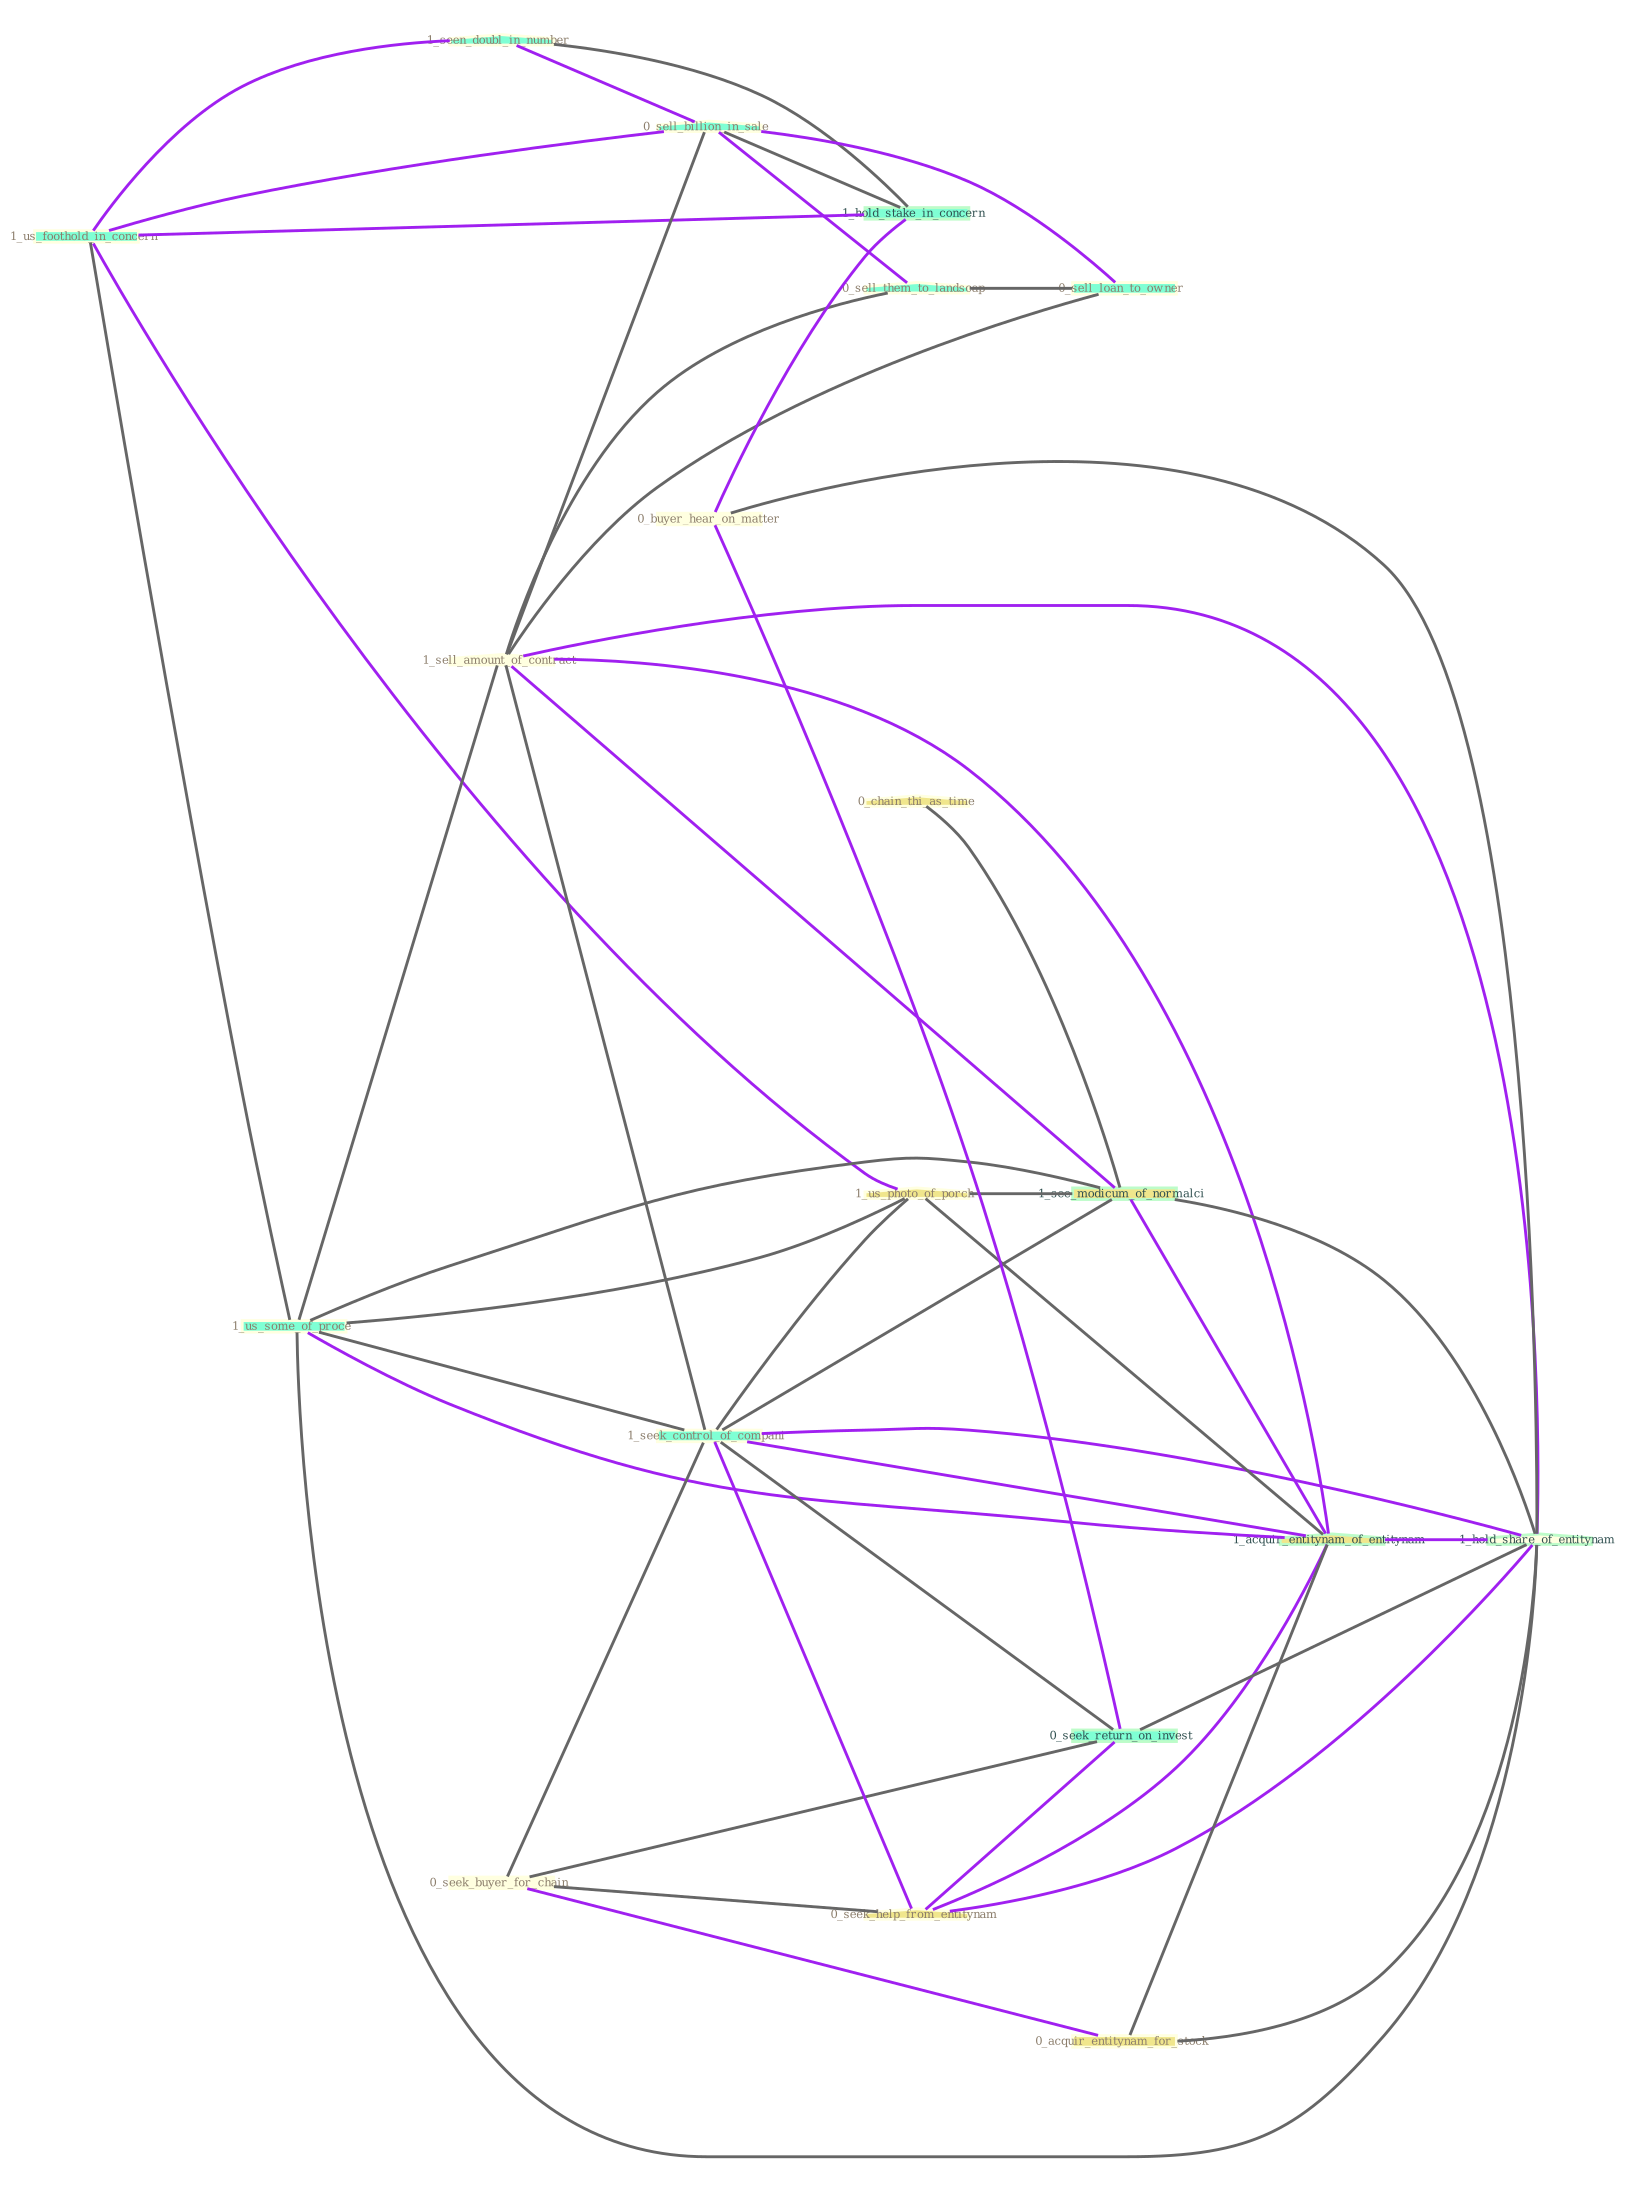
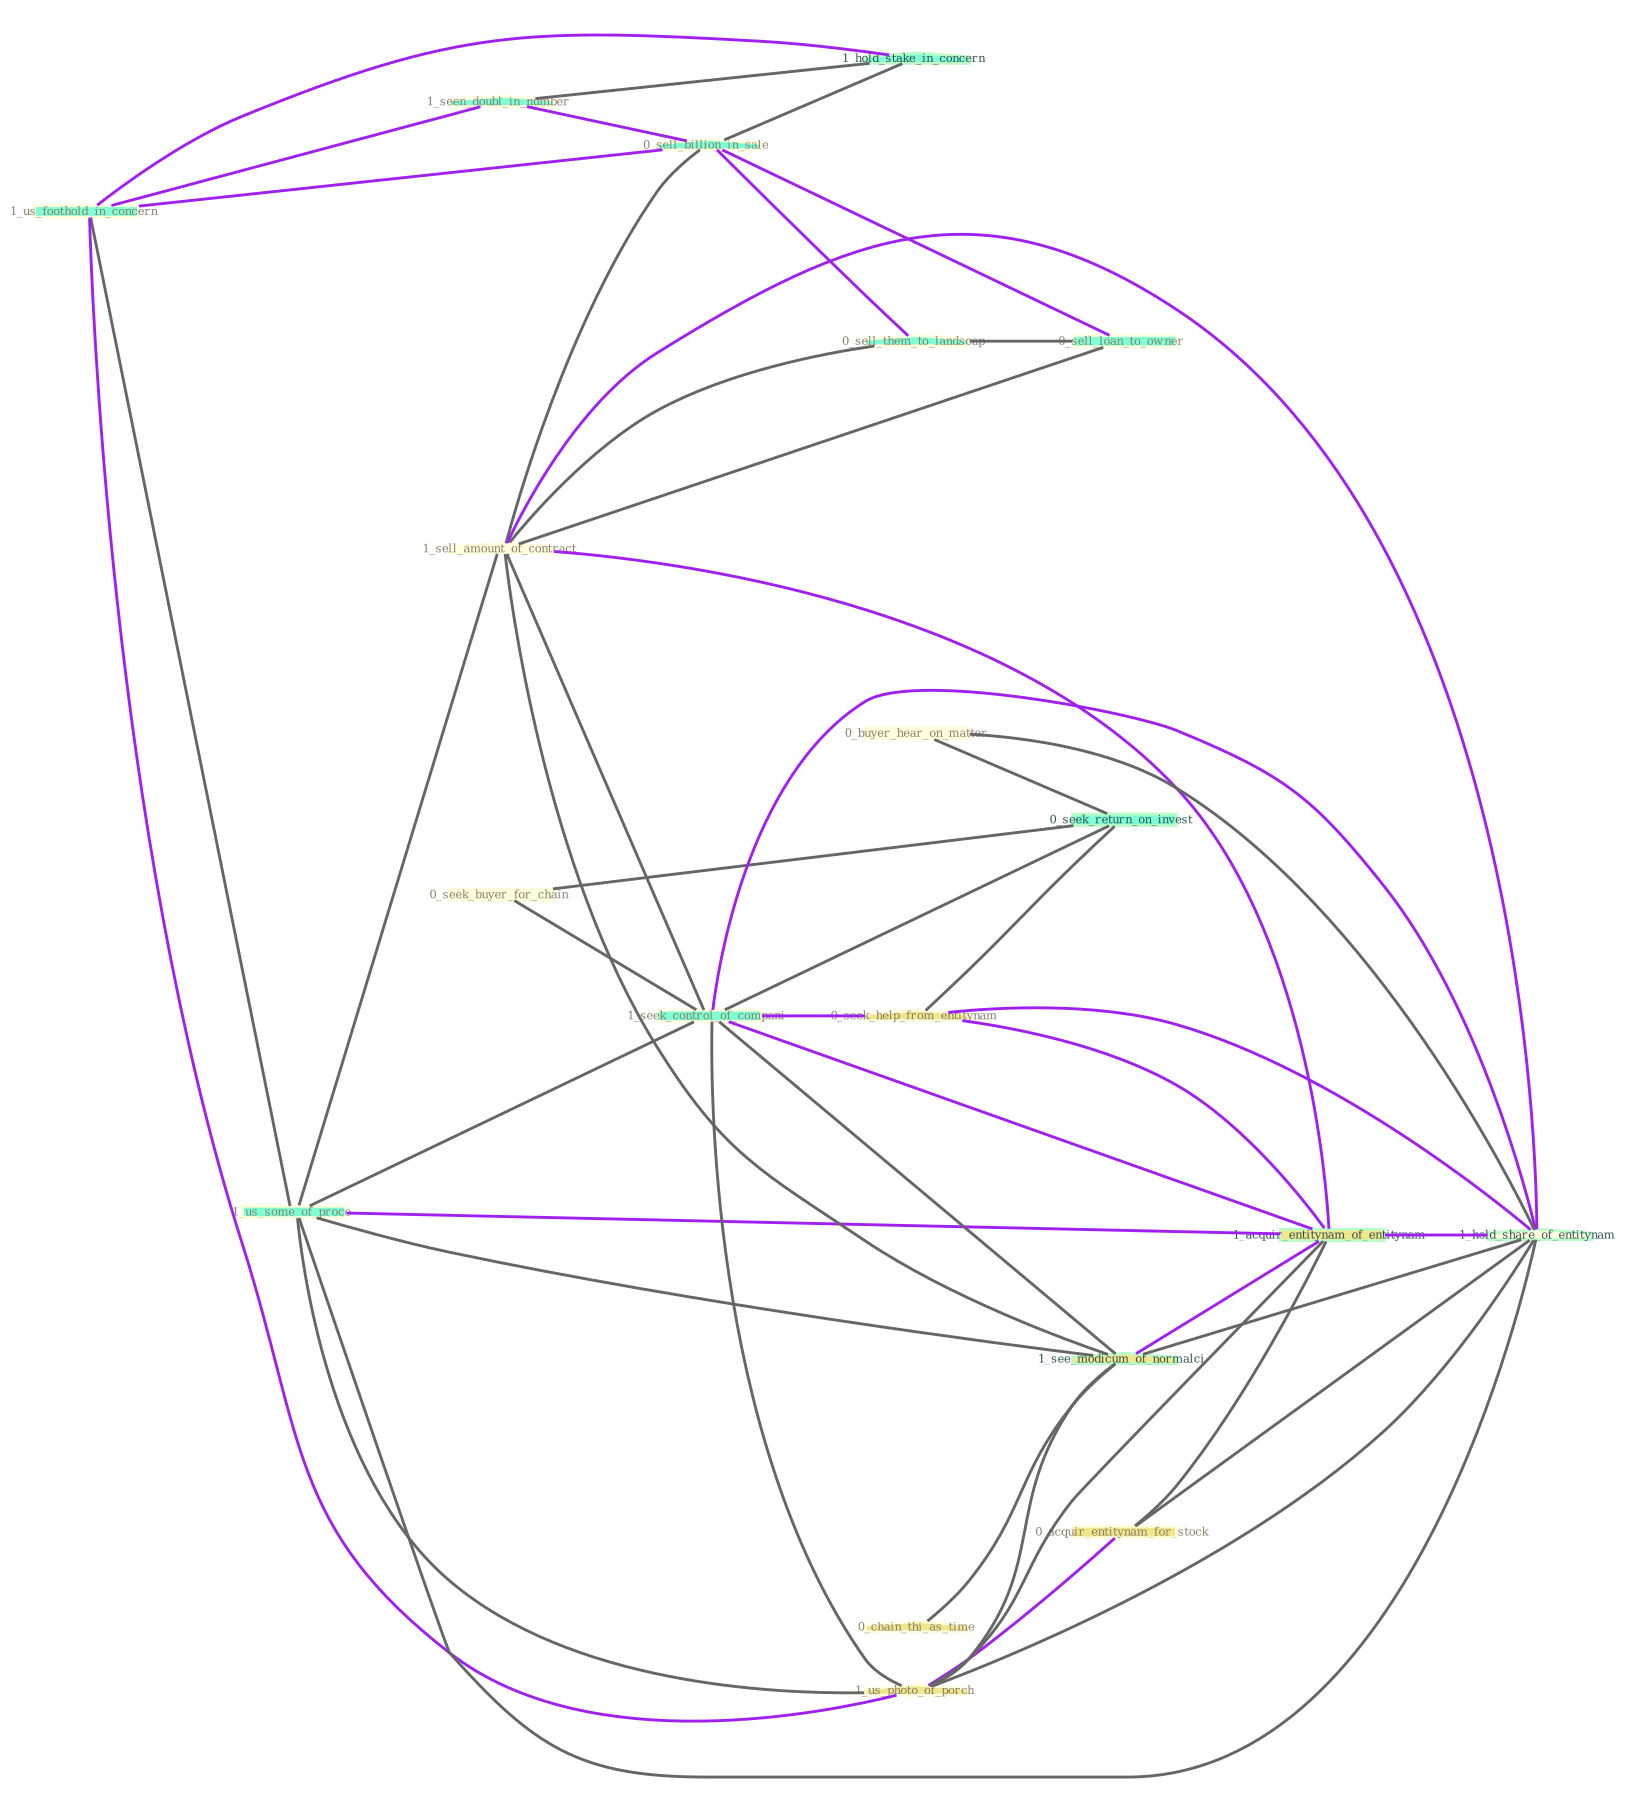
node "1_hold_stake_in_concern": shape box -> house
edge "1_hold_stake_in_concern" -- "0_buyer_hear_on_matter": removed
edge "1_sell_amount_of_contract" -- "1_see_modicum_of_normalci": color purple -> gray40
edge "0_buyer_hear_on_matter" -- "0_seek_return_on_invest": color purple -> gray40
node "1_see_modicum_of_normalci": shape box -> house
node "1_acquir_entitynam_of_entitynam": shape house -> box
edge "1_hold_share_of_entitynam" -- "0_seek_return_on_invest": now "1_hold_share_of_entitynam" -- "1_us_photo_of_porch"
edge "0_seek_return_on_invest" -- "0_seek_help_from_entitynam": color purple -> gray40
edge "0_seek_buyer_for_chain" -- "0_seek_help_from_entitynam": removed
edge "0_seek_buyer_for_chain" -- "0_acquir_entitynam_for_stock": now "1_us_photo_of_porch" -- "0_acquir_entitynam_for_stock"
